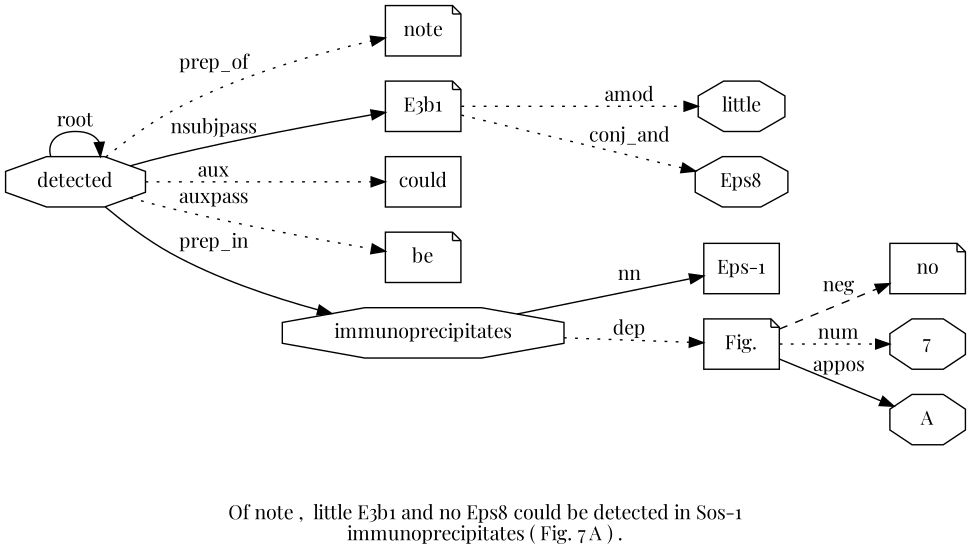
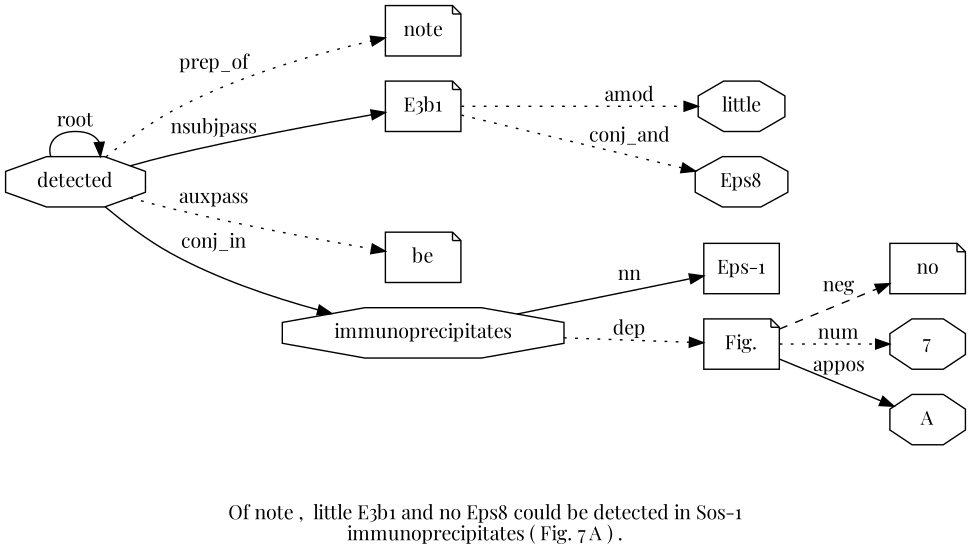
node "could": removed
edge "detected" -> "immunoprecipitates": label "prep_in" -> "conj_in"
